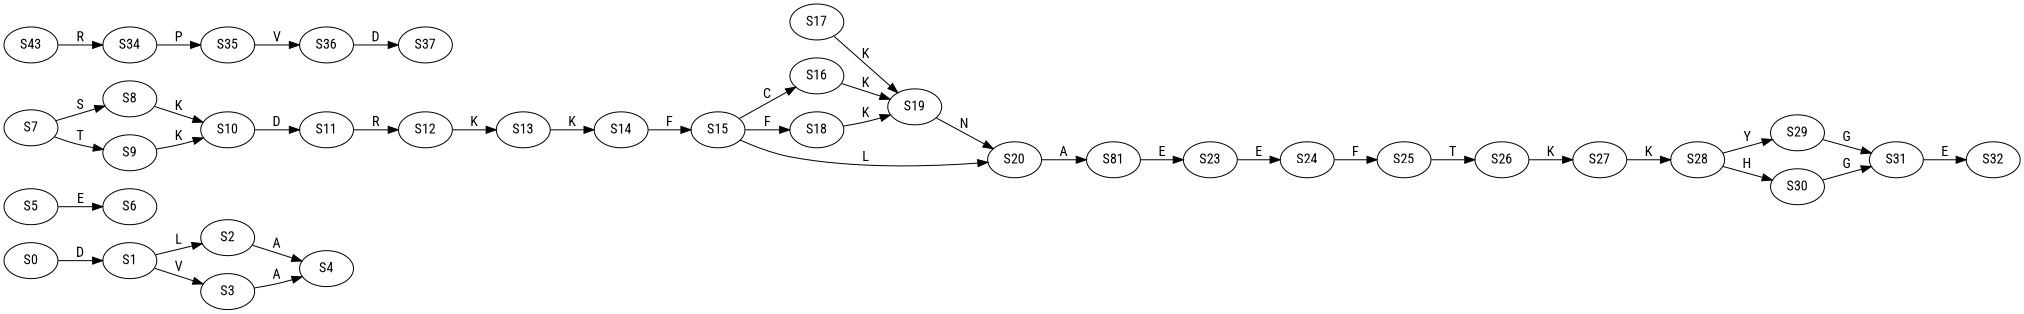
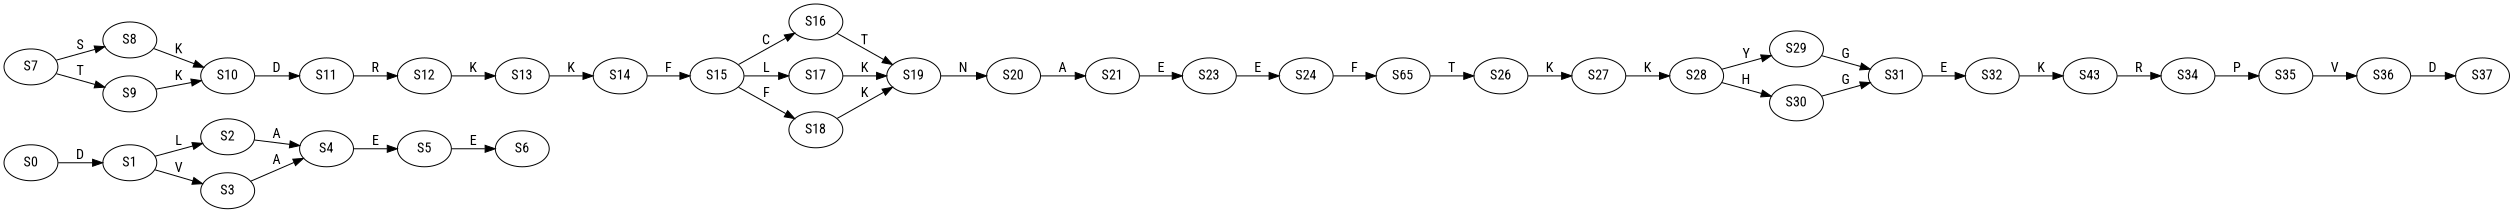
edge "S32" -> "S43": added, label "K"
edge "S16" -> "S19": label "K" -> "T"
edge "S4" -> "S5": added, label "E"
node "S81": label "S81" -> "S21"
node "S25": label "S25" -> "S65"
edge "S15" -> "S20": now "S15" -> "S17"
